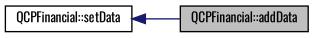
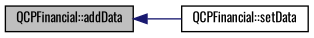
edge "QCPFinancial::addData" -> "QCPFinancial::setData": reversed
